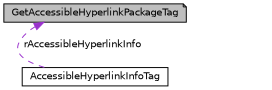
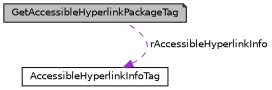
edge "AccessibleHyperlinkInfoTag" -> "GetAccessibleHyperlinkPackageTag": reversed
